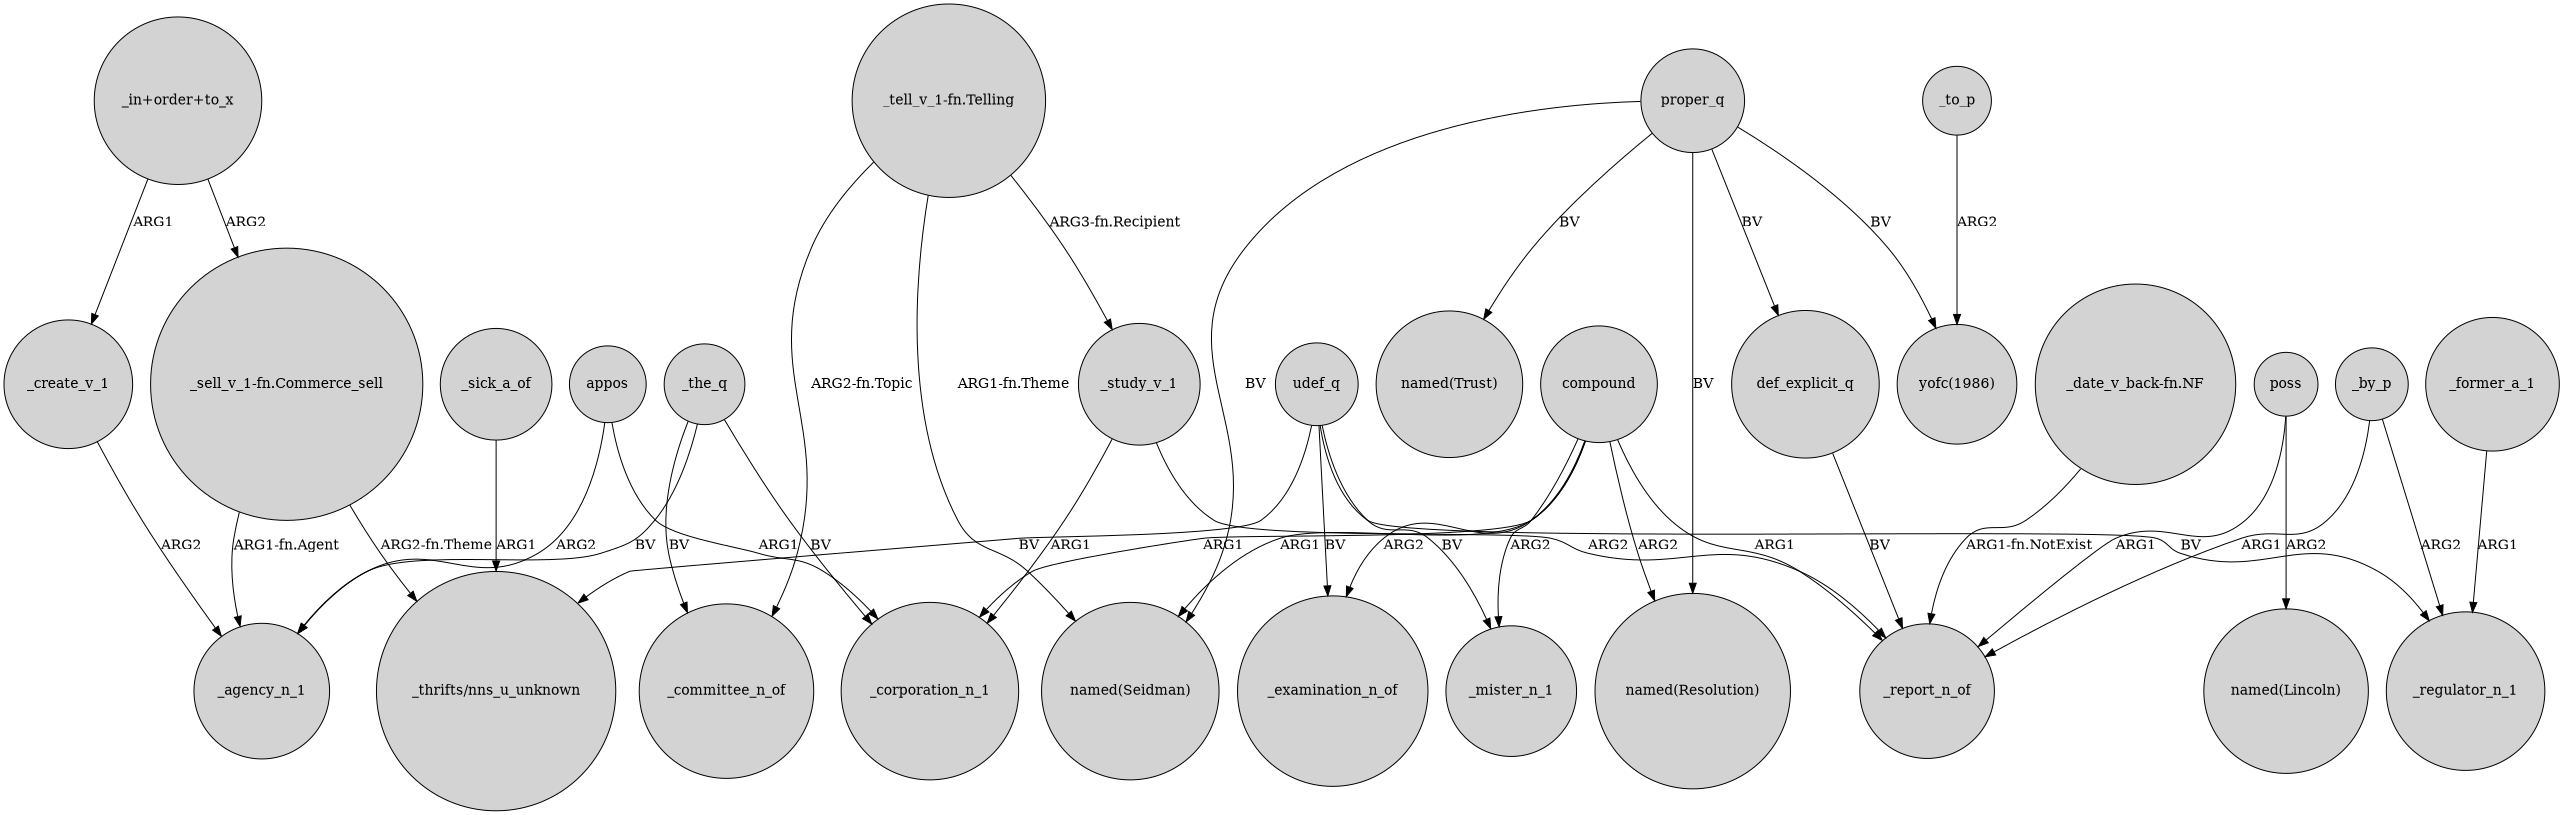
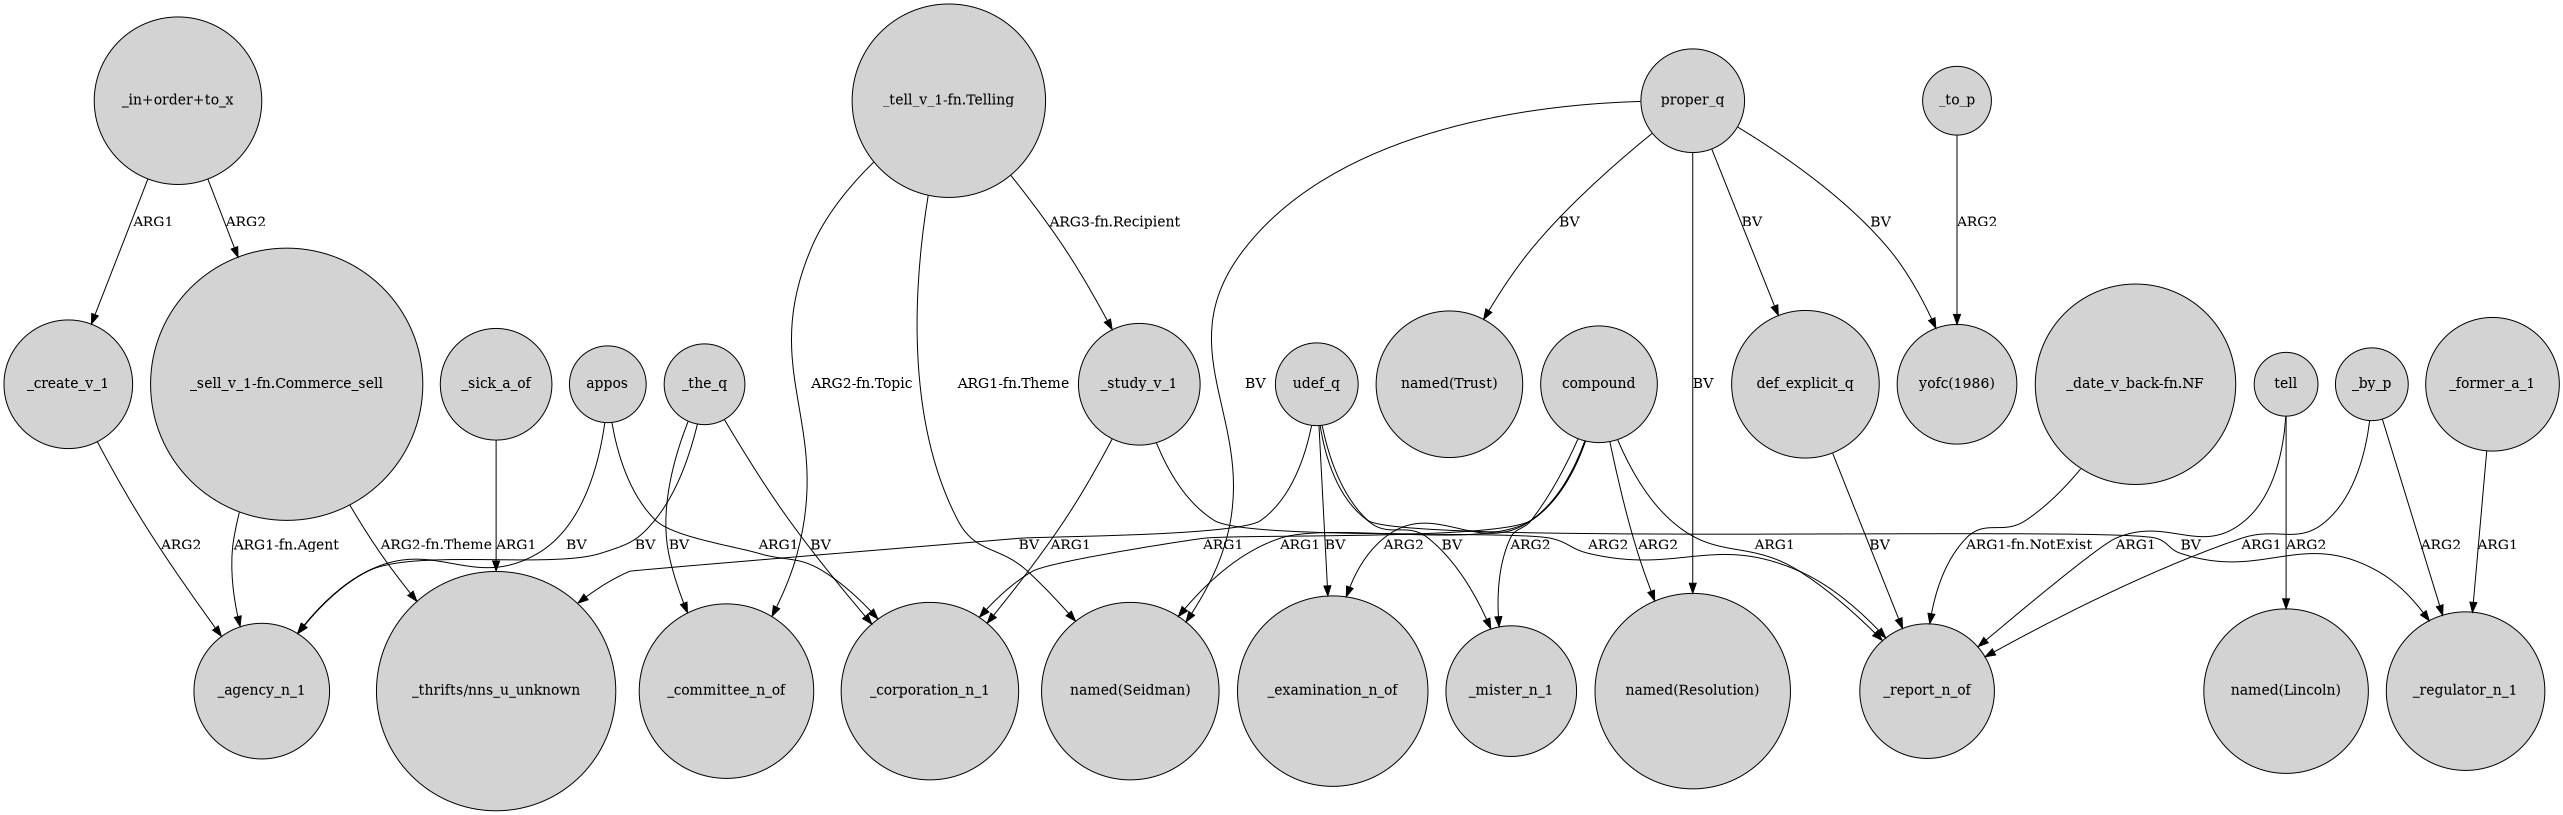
node "poss": label "poss" -> "tell"
edge "appos" -> "_agency_n_1": label "ARG2" -> "BV"
